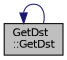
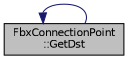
node "GetDst ::GetDst": label "GetDst ::GetDst" -> "FbxConnectionPoint ::GetDst"
